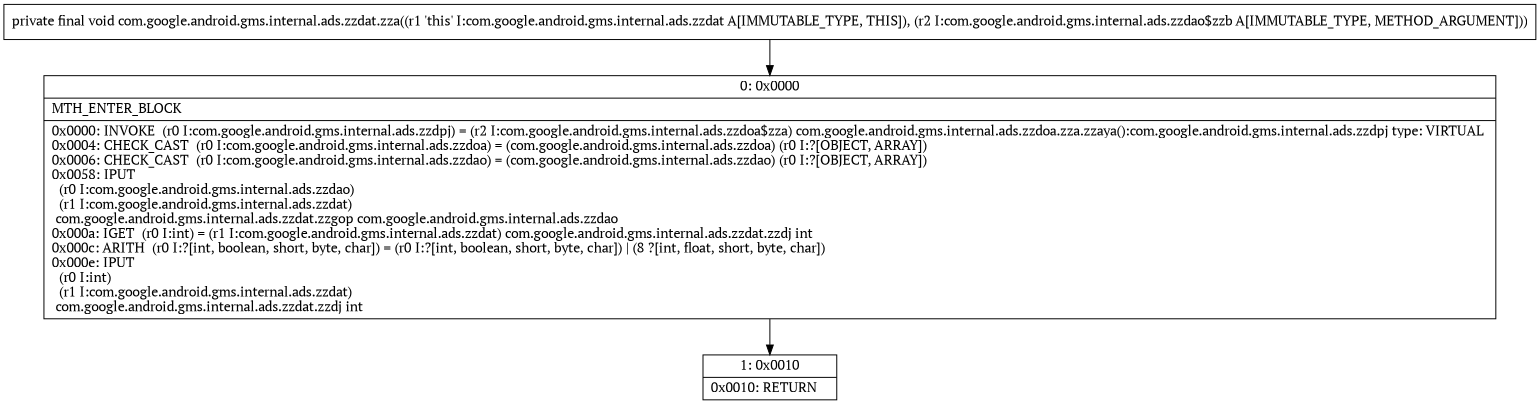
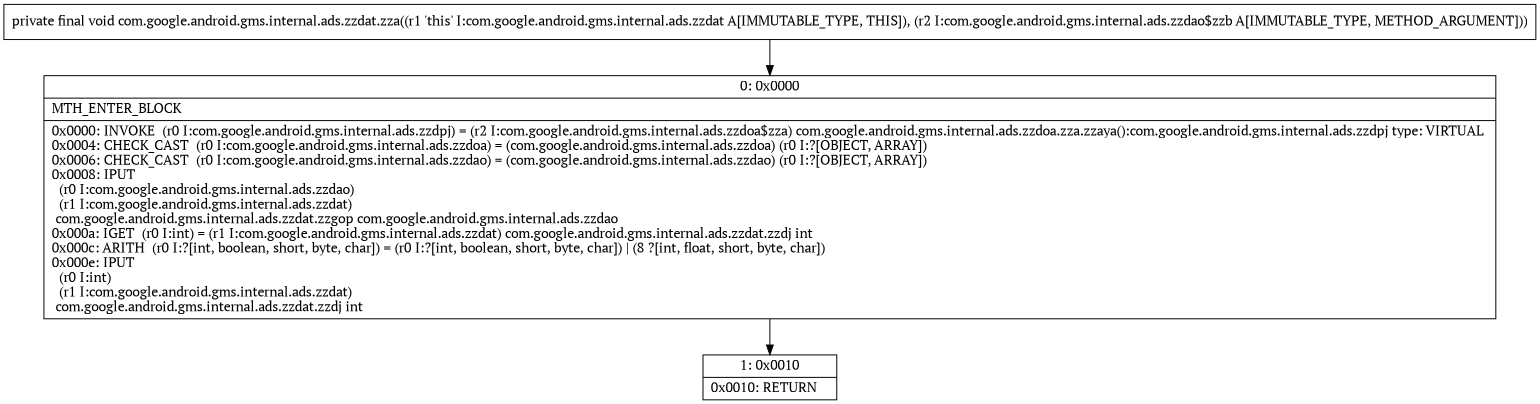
node "0: 0x0000": text "0x0058: IPUT" -> "0x0008: IPUT"
